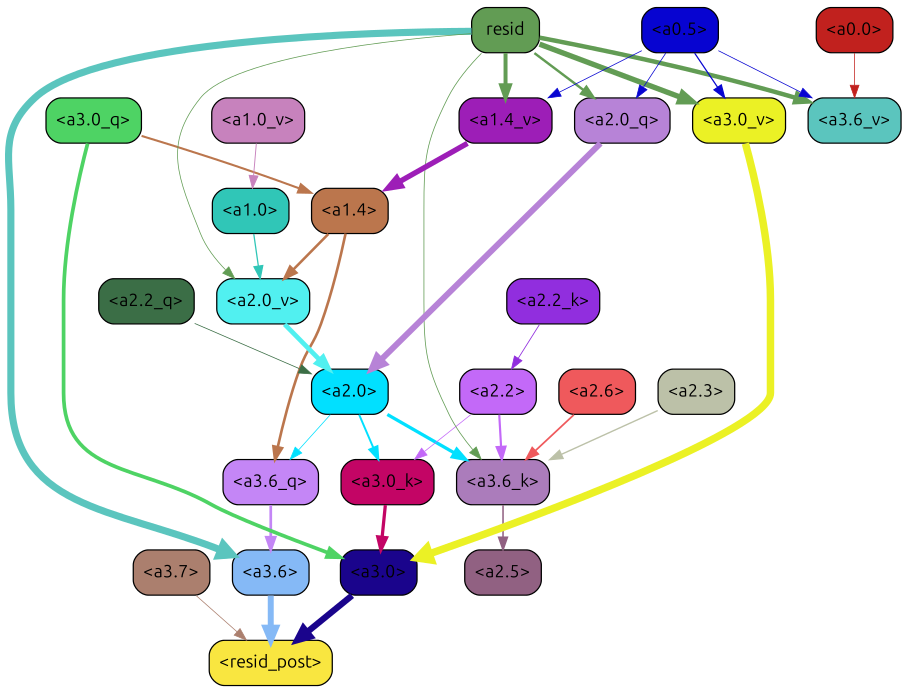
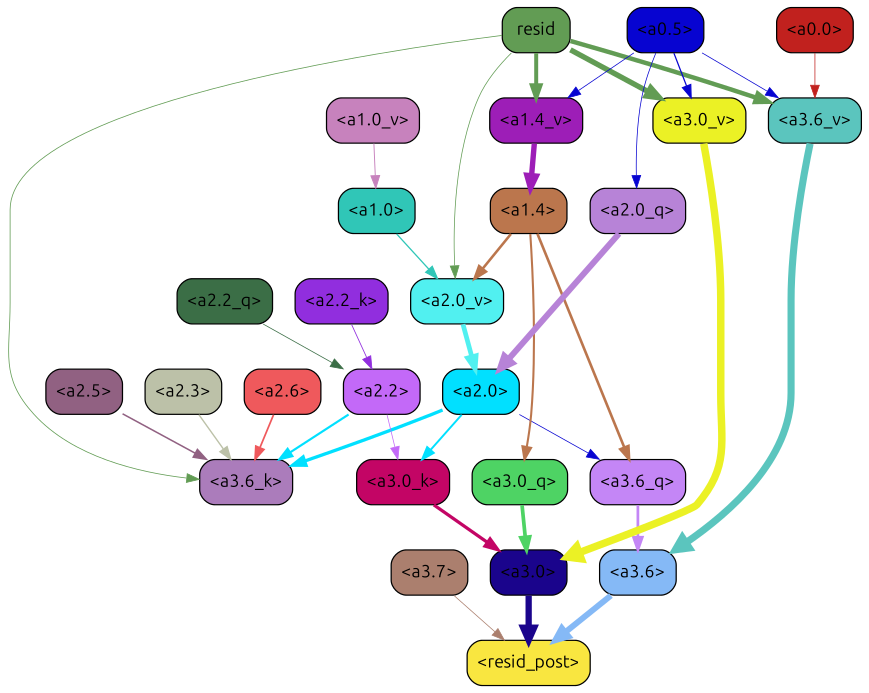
edge "resid" -> "<a2.0_q>": removed
edge "resid" -> "<a3.6>": now "<a3.6_v>" -> "<a3.6>"
edge "<a3.0_q>" -> "<a1.4>": reversed
edge "<a2.2_q>" -> "<a2.0>": now "<a2.2_q>" -> "<a2.2>"
edge "<a2.2>" -> "<a3.6_k>": color #c369f8 -> #01e0ff
edge "<a2.0>" -> "<a3.6_q>": color #01e0ff -> #0704d1
edge "<a3.6_k>" -> "<a2.5>": reversed
